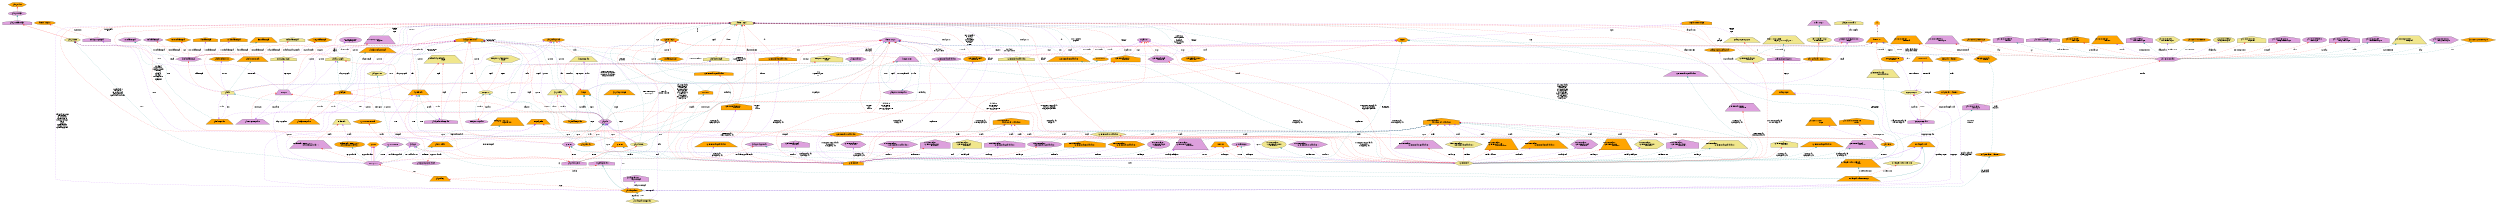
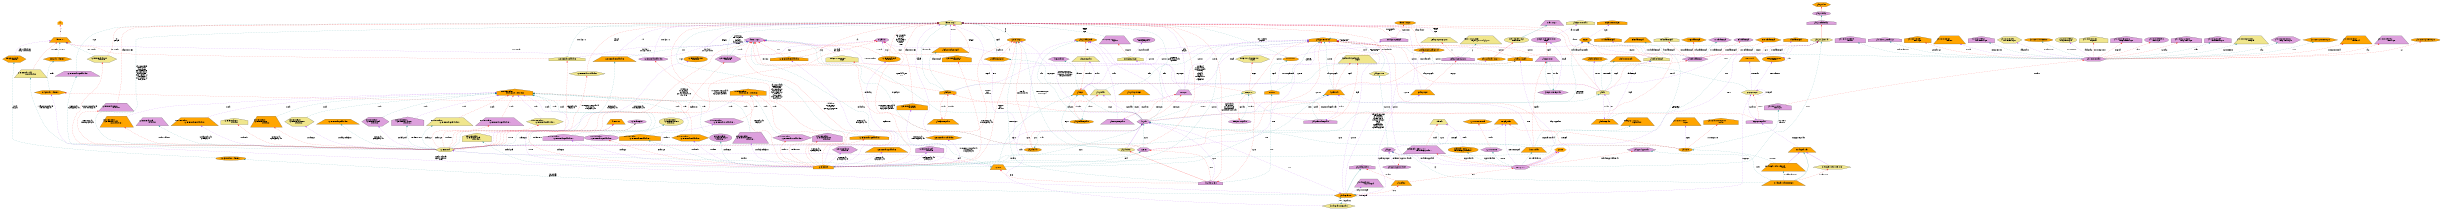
node "AP_HAL::Trigg": label "AP_HAL::Trigg" -> "AP_HAL::UARTDriver"
node "AP_SerialManager": fillcolor khaki -> orange
edge "NavEKF3" -> "AP_AHRS": now "AP_AHRS_NavEKF" -> "AP_AHRS"
node "AP_InertialSensor:: PeakHoldState": shape house -> trapezium
